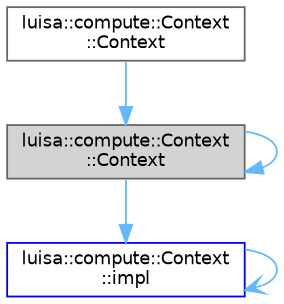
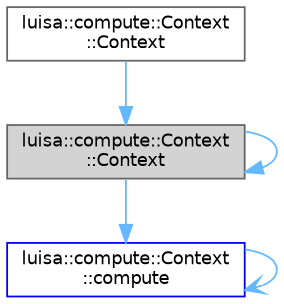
node "luisa::compute::Context ::impl": label "luisa::compute::Context ::impl" -> "luisa::compute::Context ::compute"
